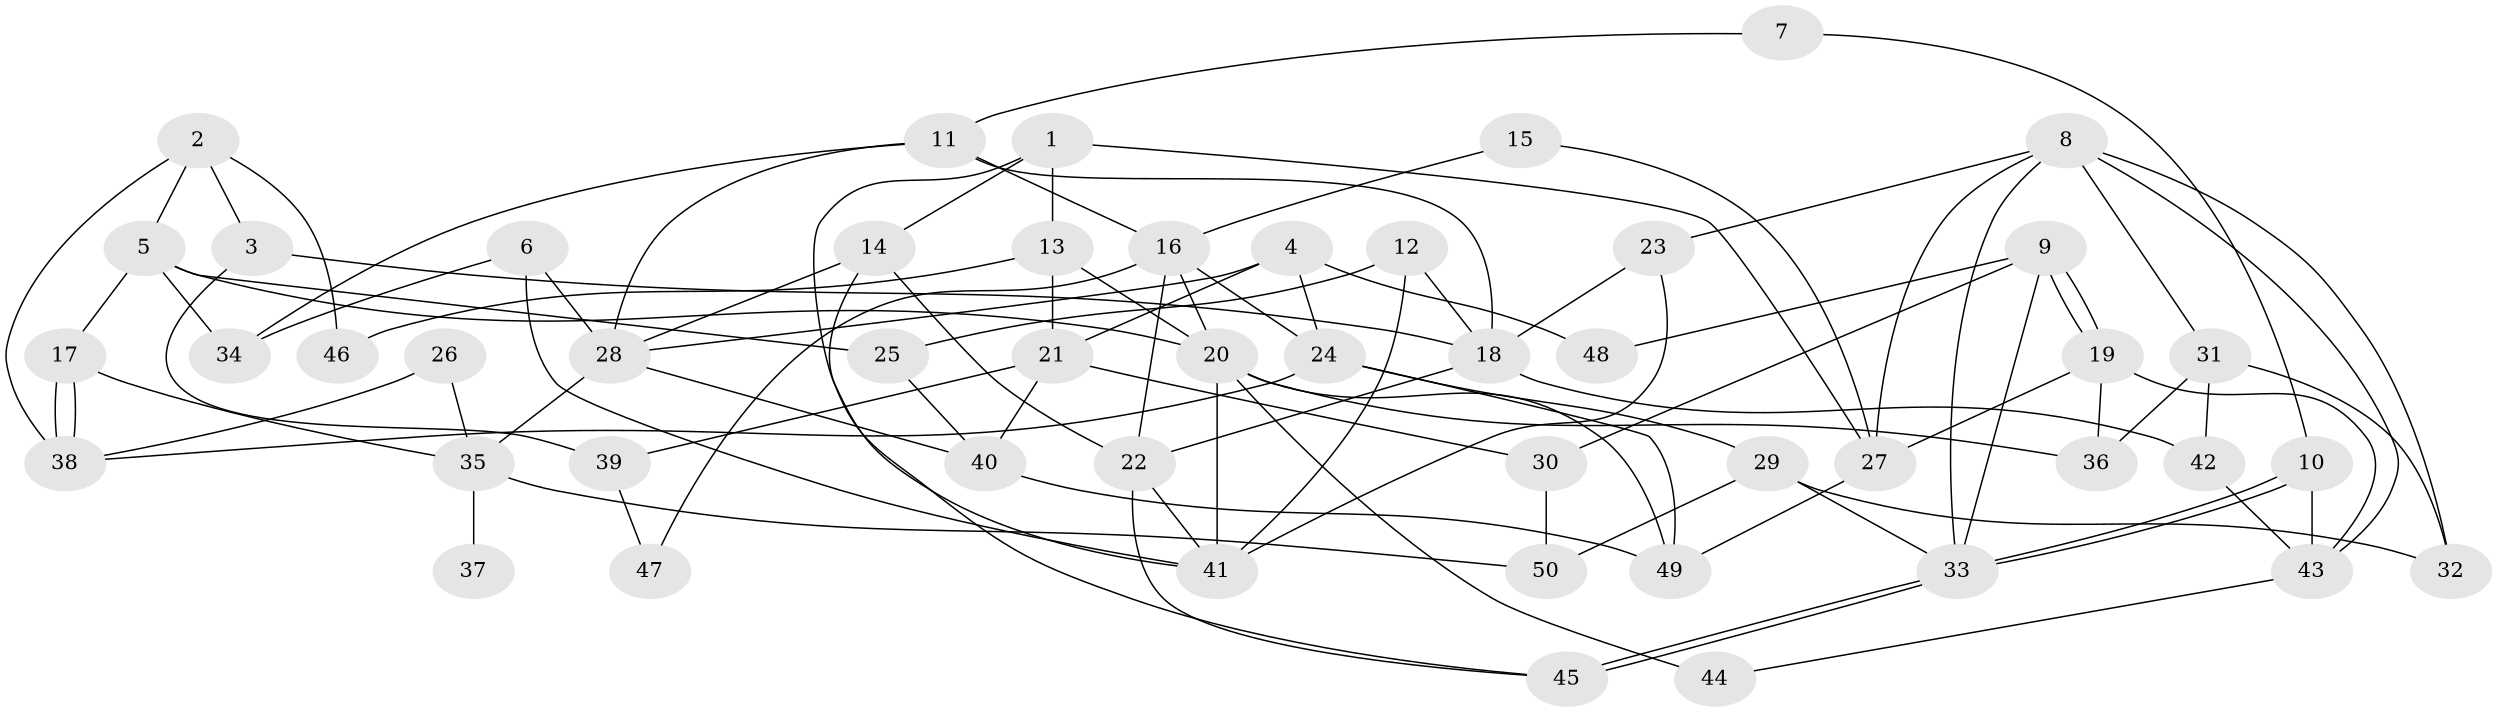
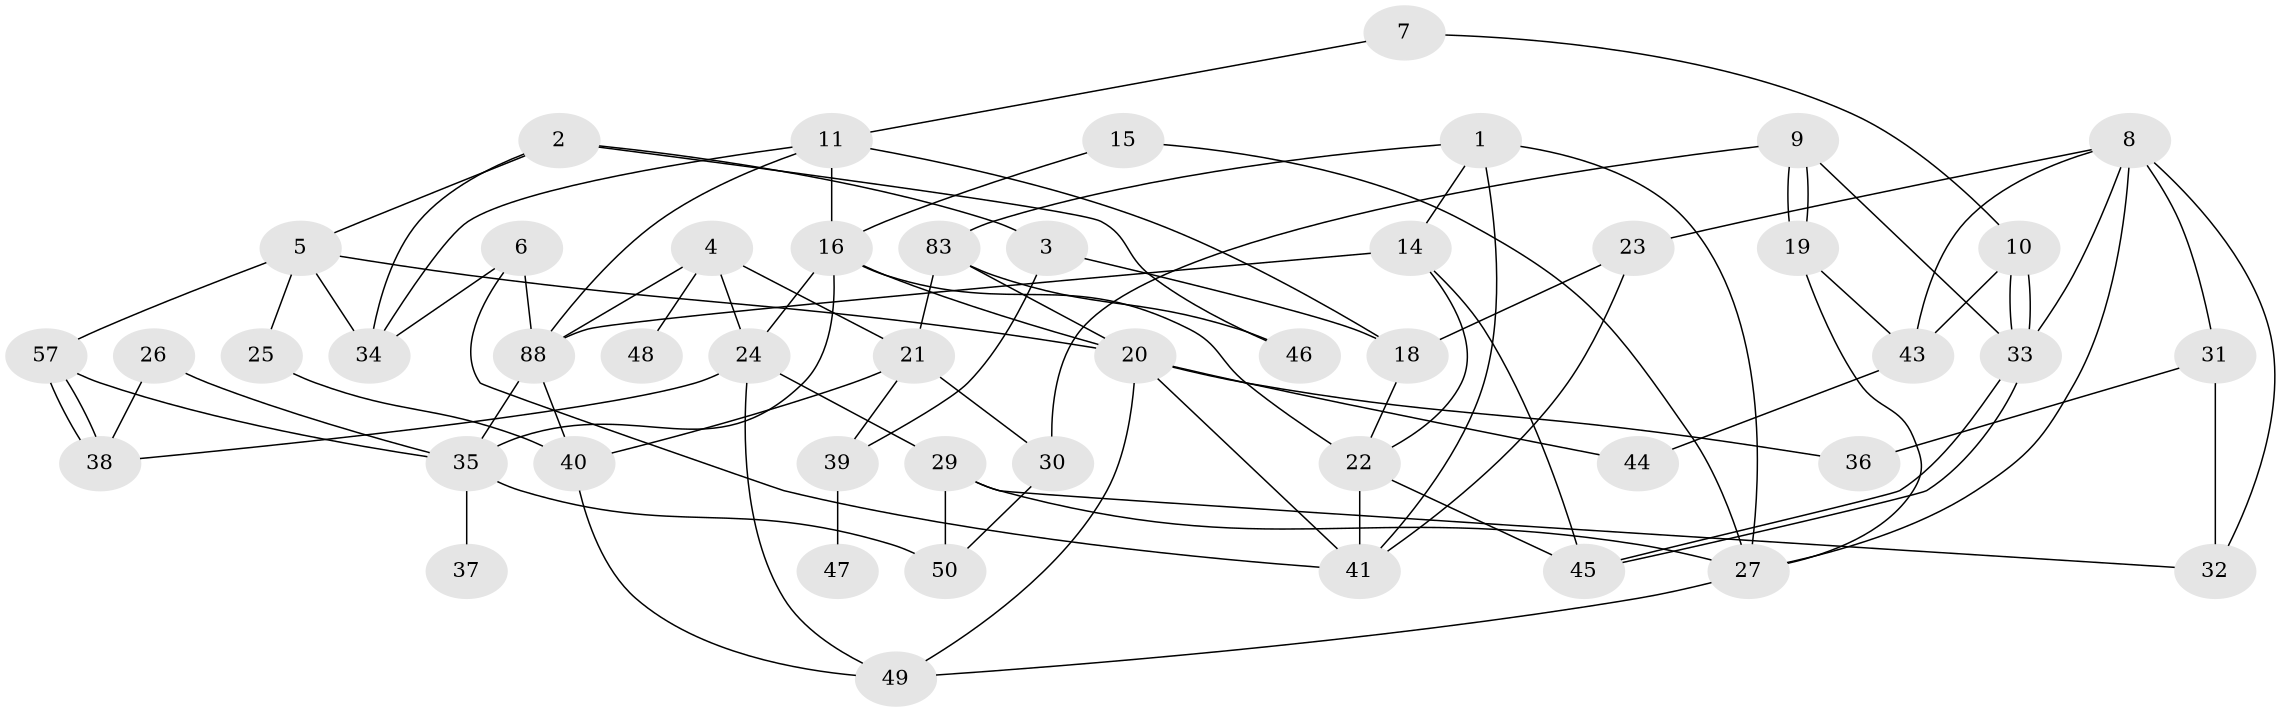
node "13": label "13" -> "83"
node "12": removed
edge "2" -- "38": now "2" -- "34"
edge "9" -- "48": removed
edge "16" -- "47": now "16" -- "35"
node "17": label "17" -> "57"
node "28": label "28" -> "88"
edge "19" -- "36": removed
node "42": removed
edge "29" -- "33": now "29" -- "27"
